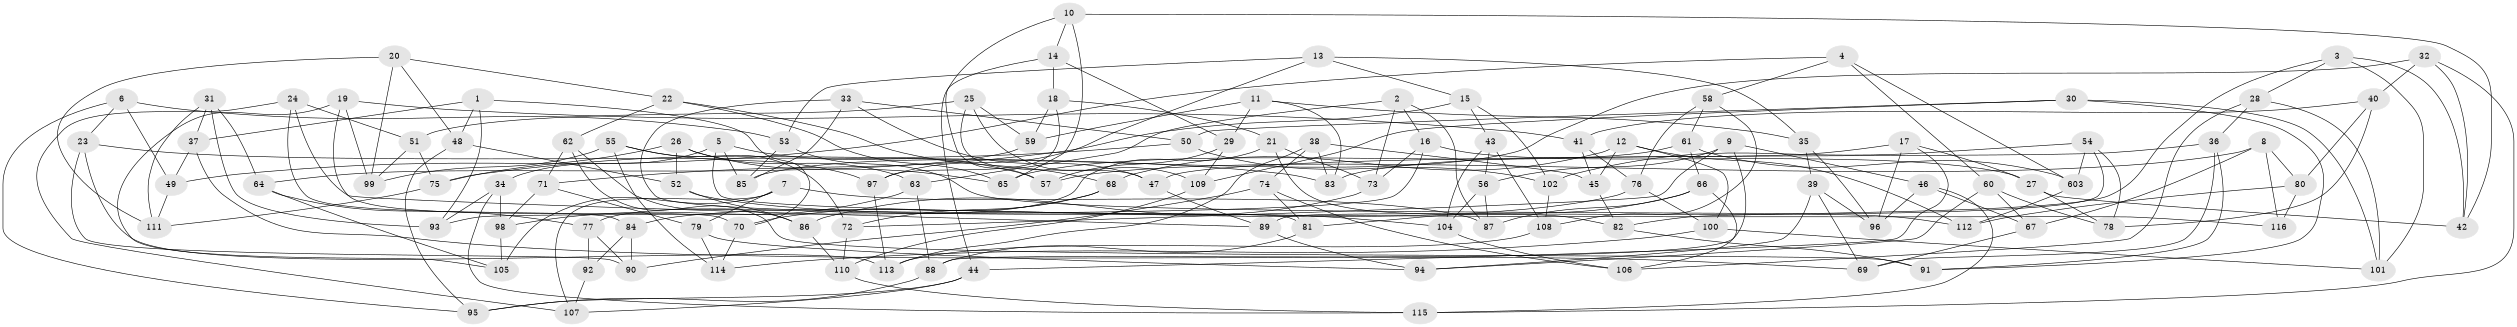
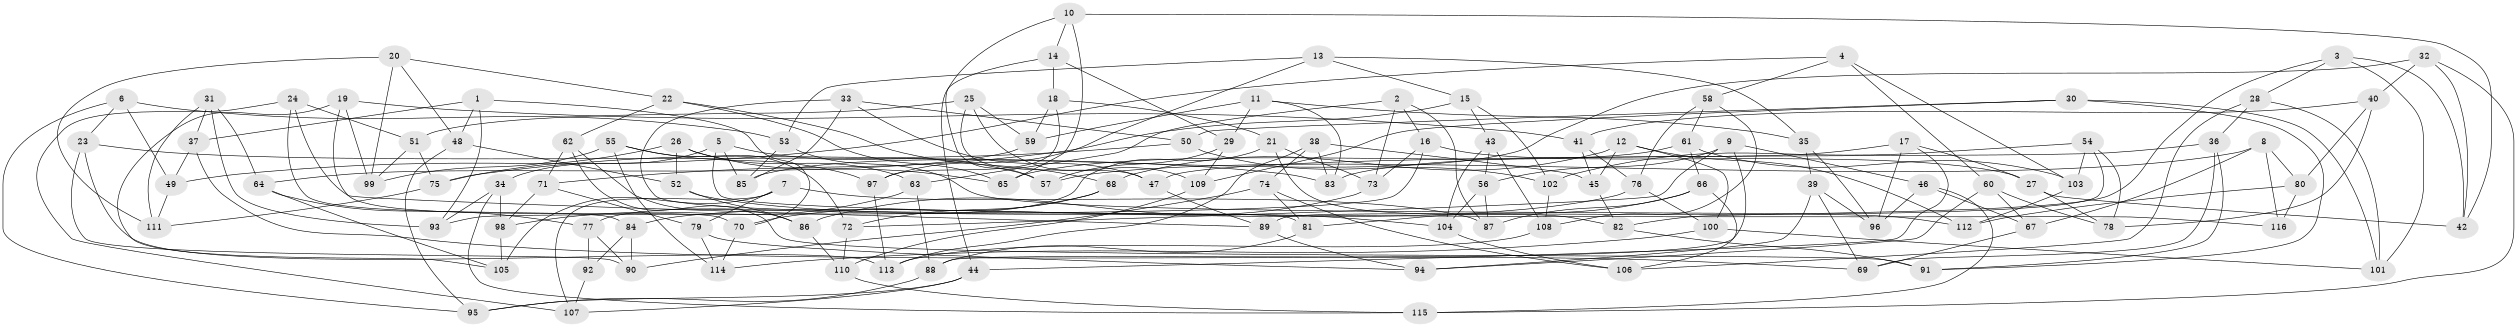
node "603": label "603" -> "103"
